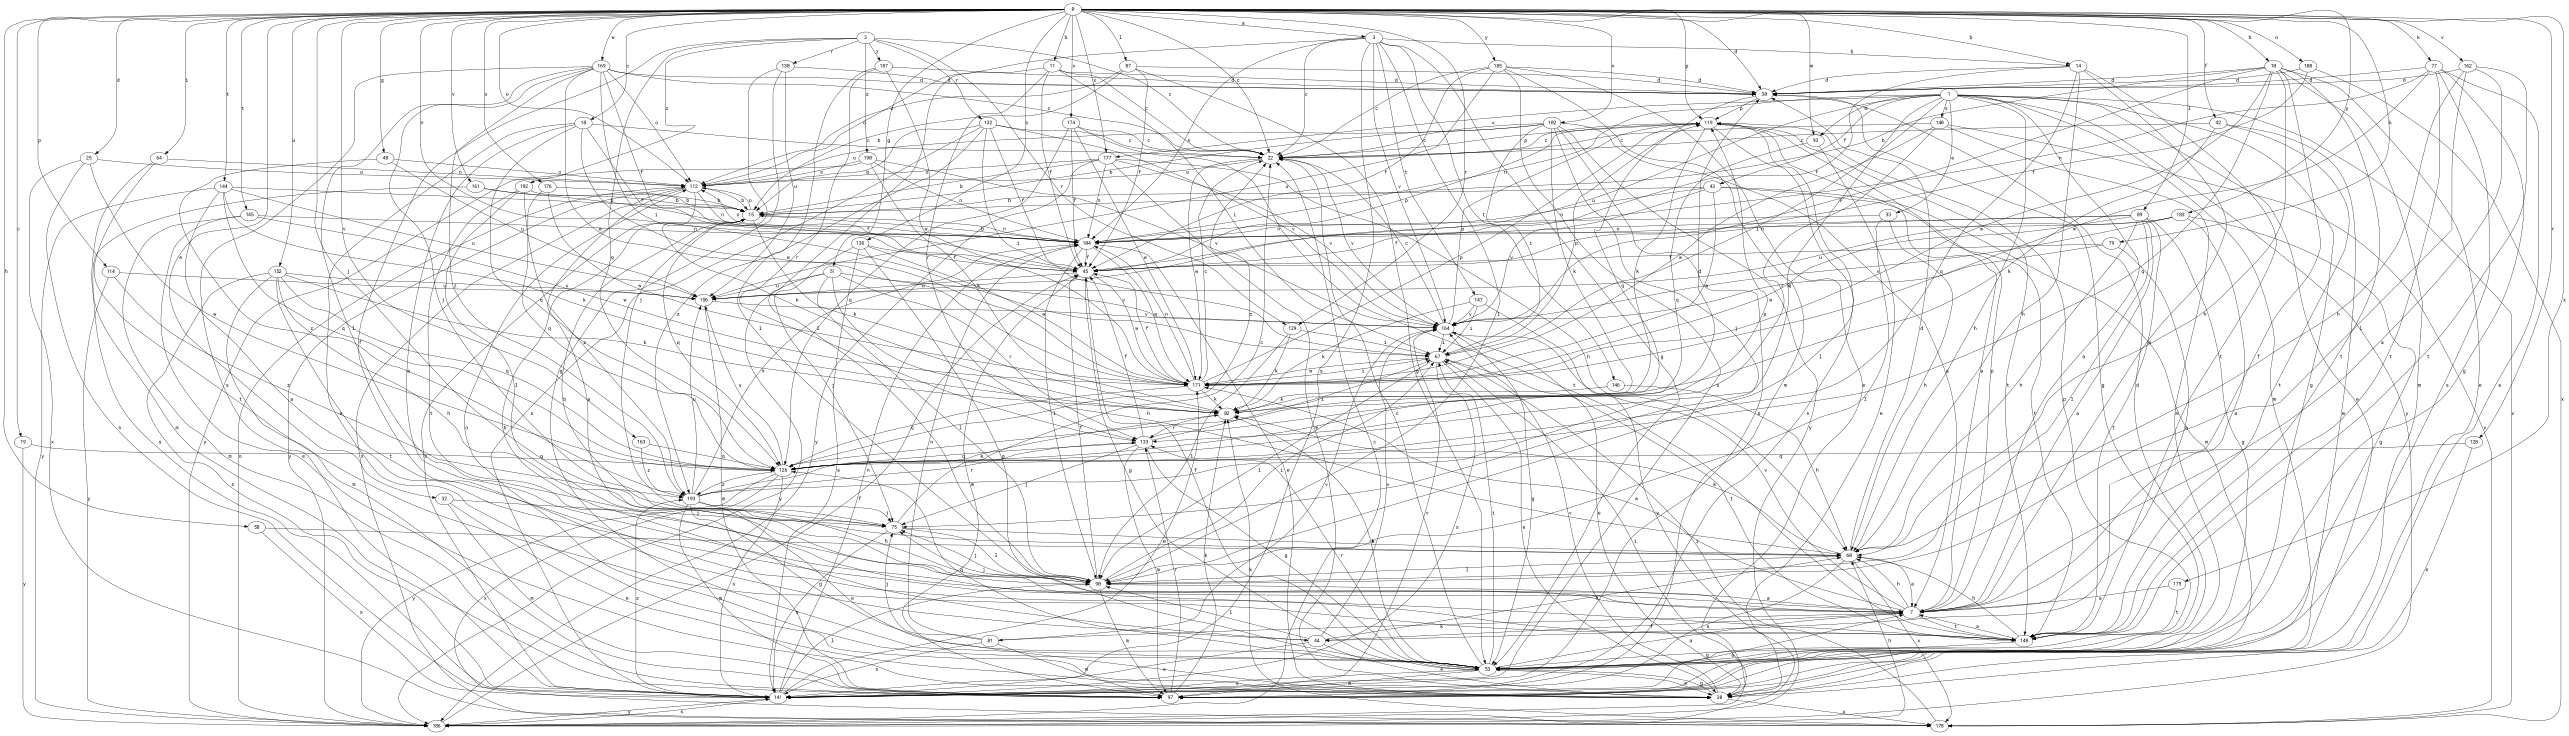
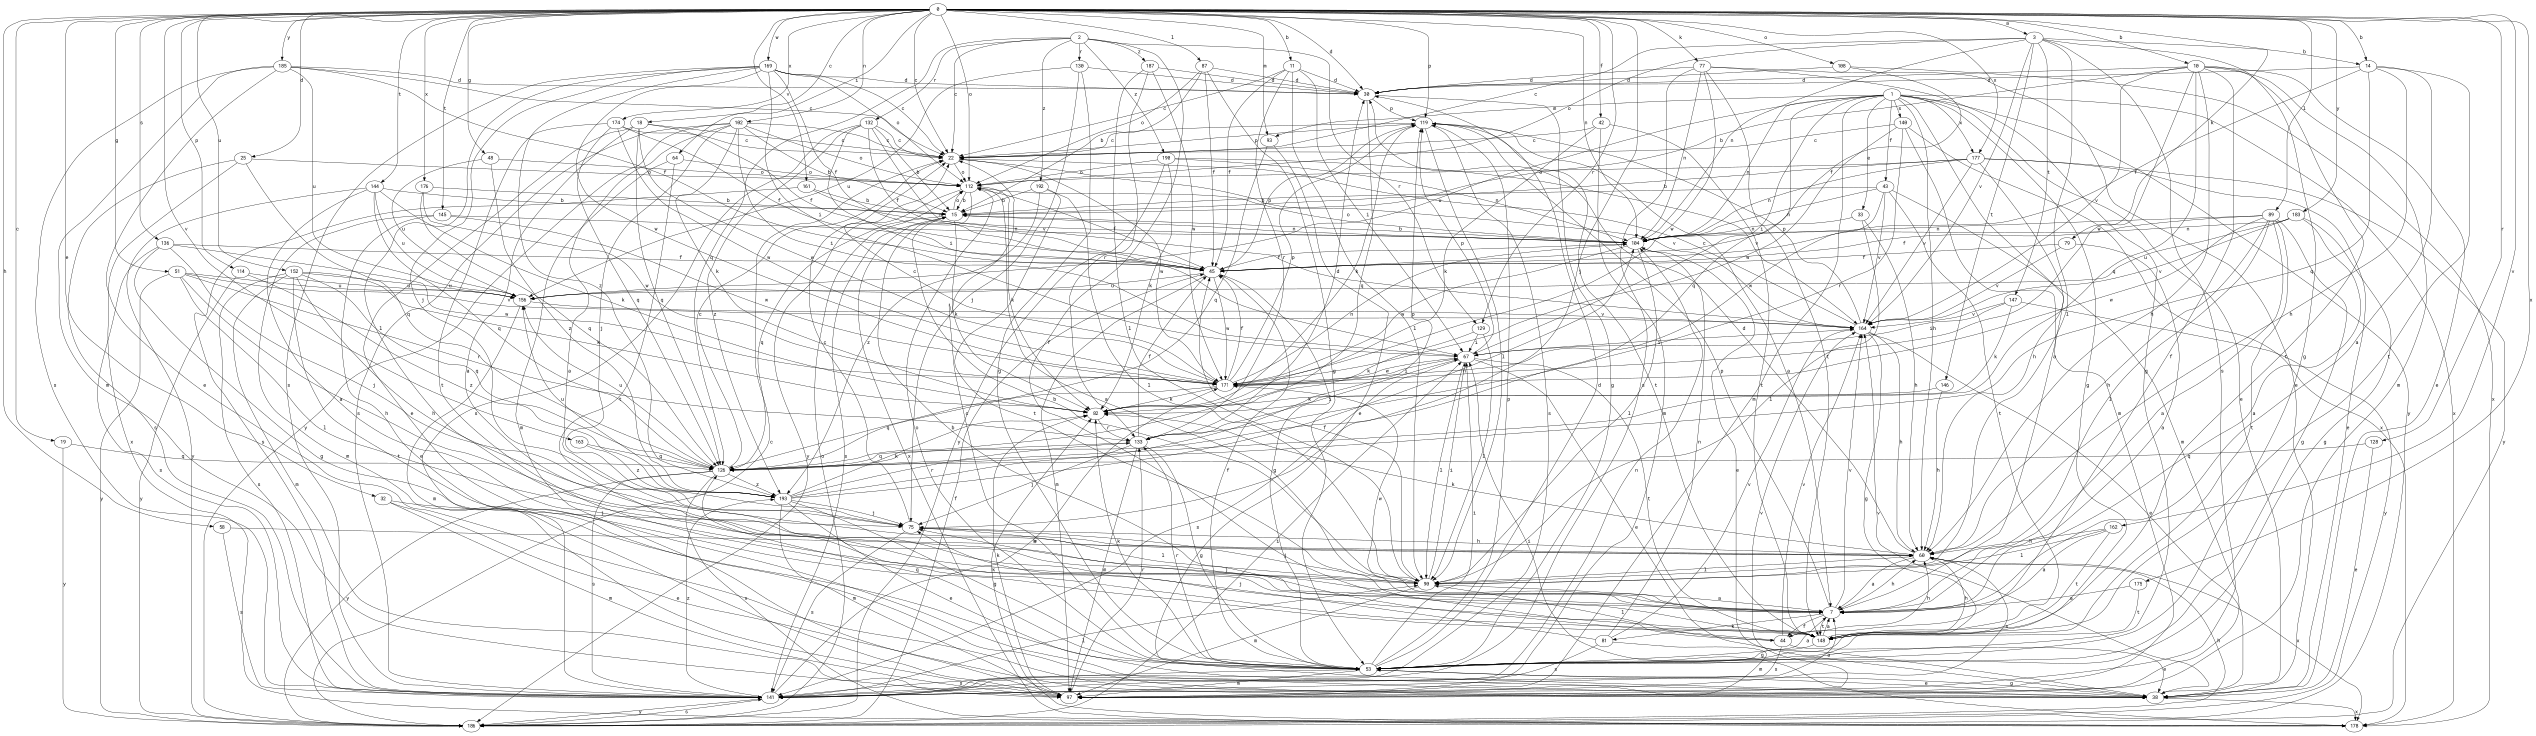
edge "162" -> "30": removed, label "d"
edge "25" -> "126": label "w" -> "q"
edge "164" -> "60": added, label "h"
